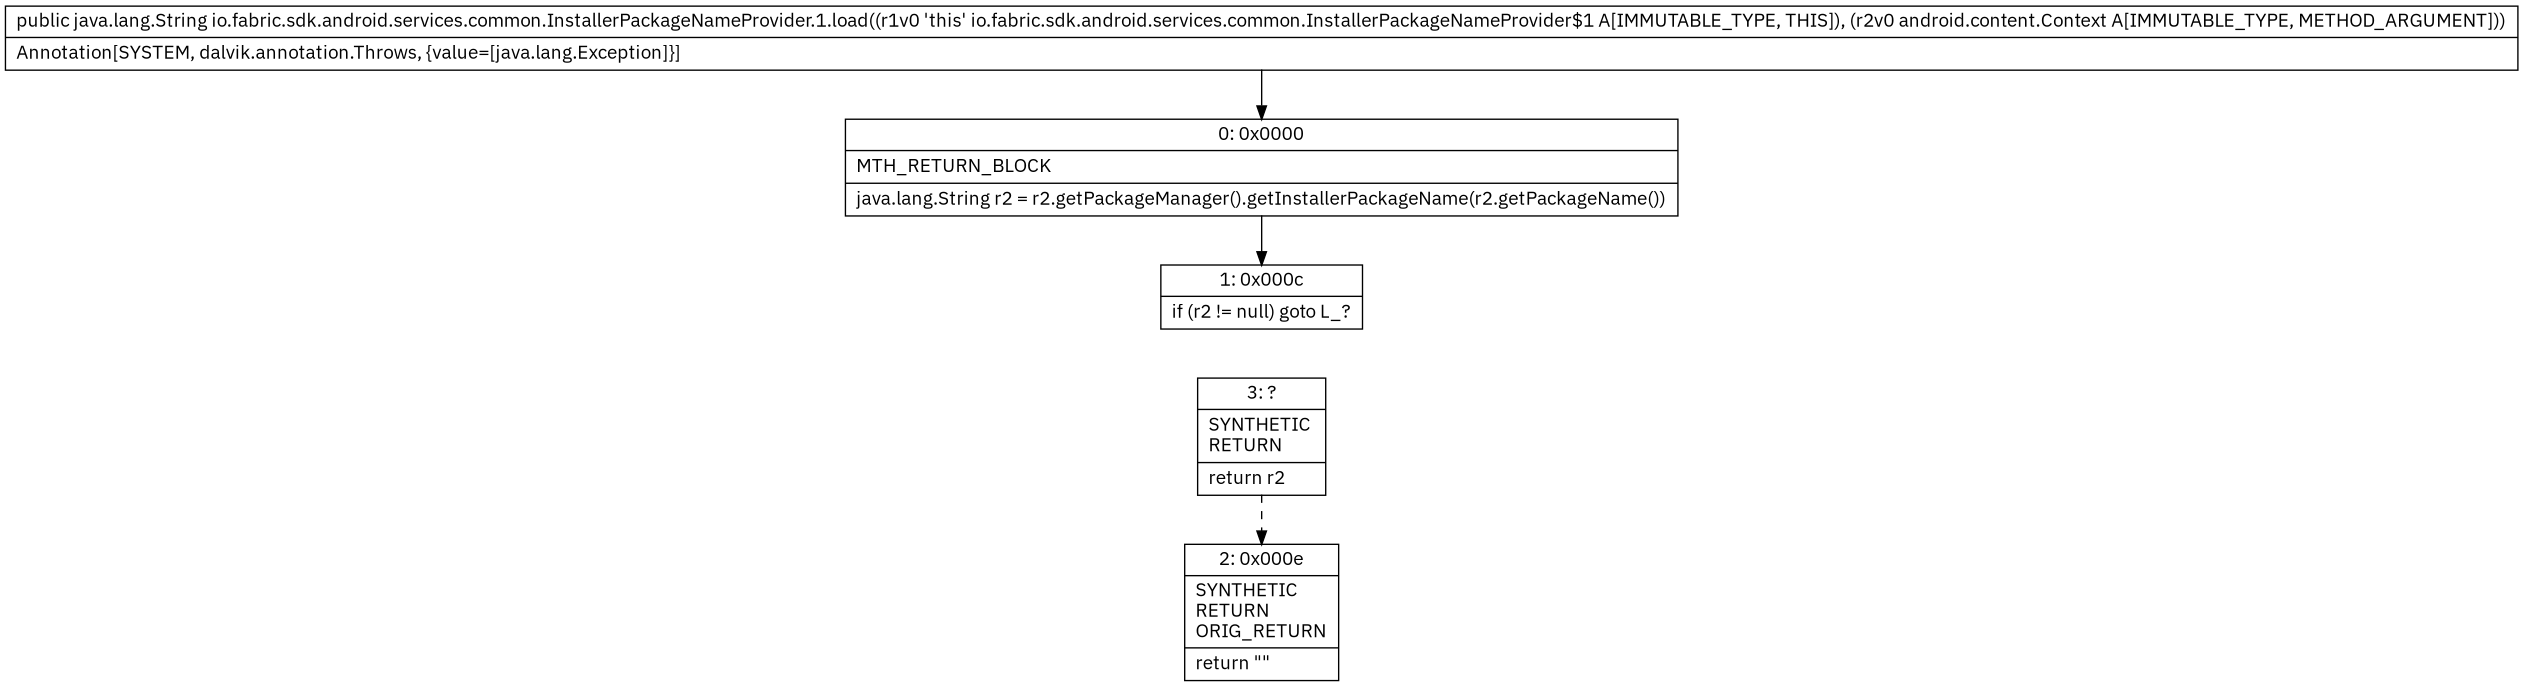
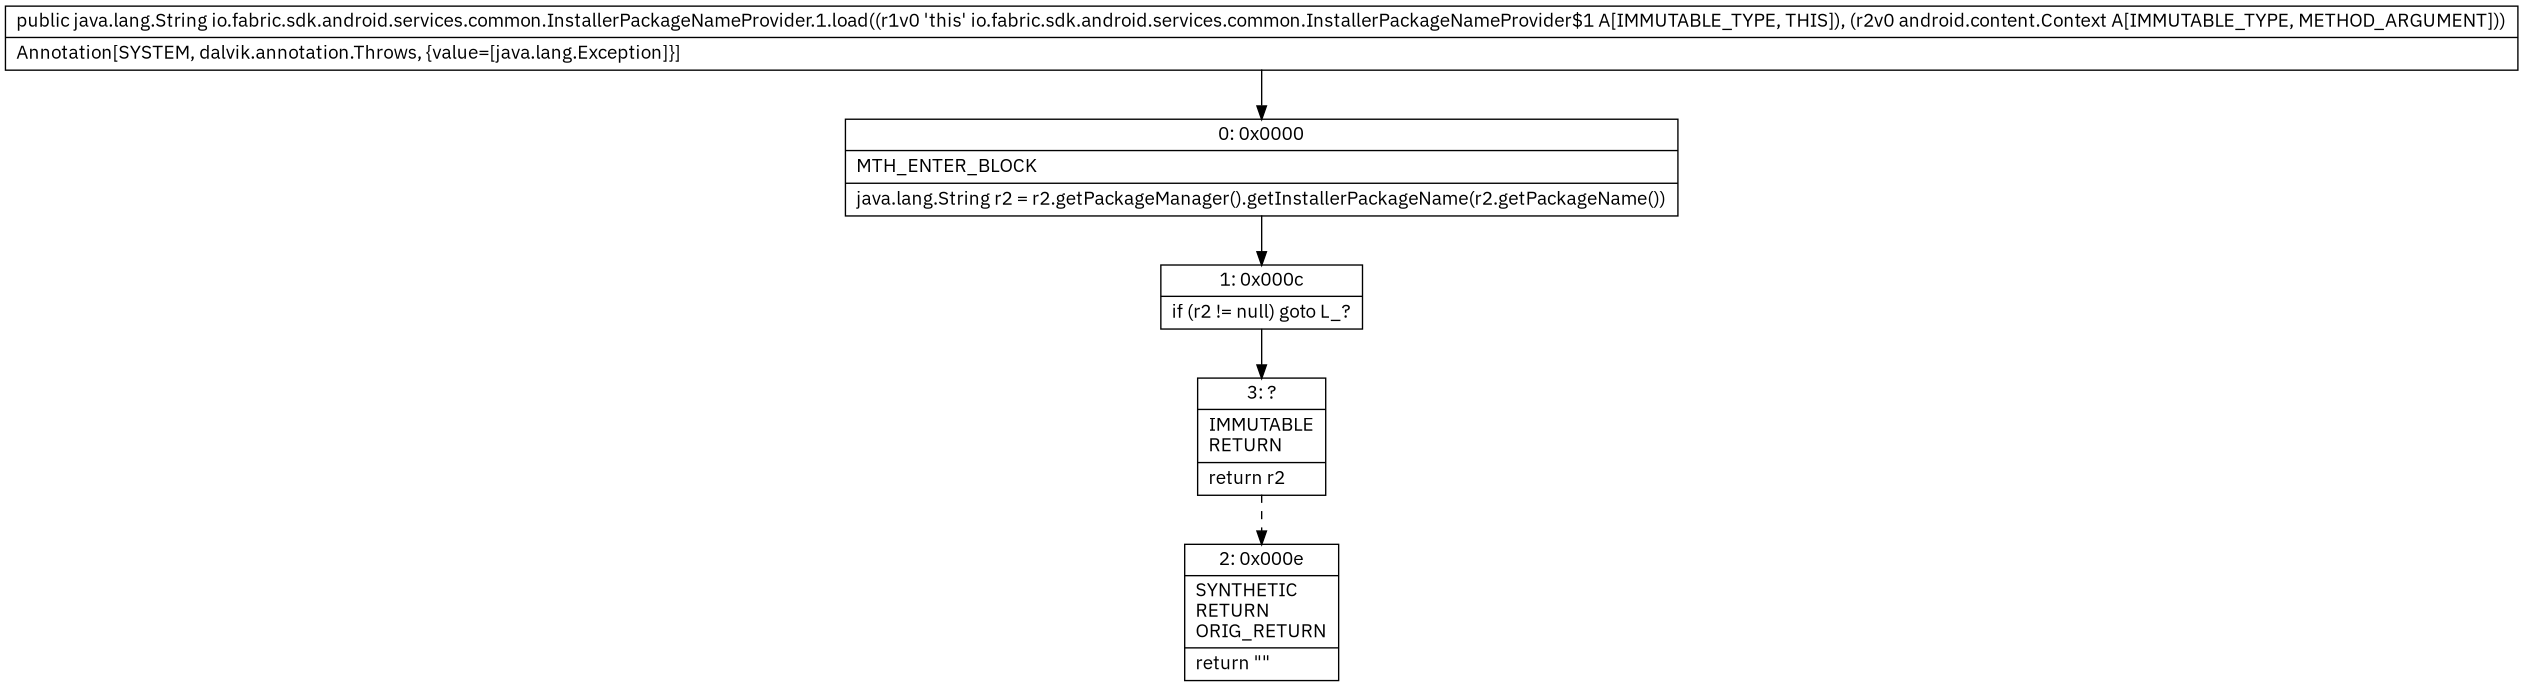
node "0: 0x0000": text "MTH_RETURN_BLOCK" -> "MTH_ENTER_BLOCK"
edge "1: 0x000c" -> "3: ?": added
node "3: ?": text "SYNTHETIC" -> "IMMUTABLE"
